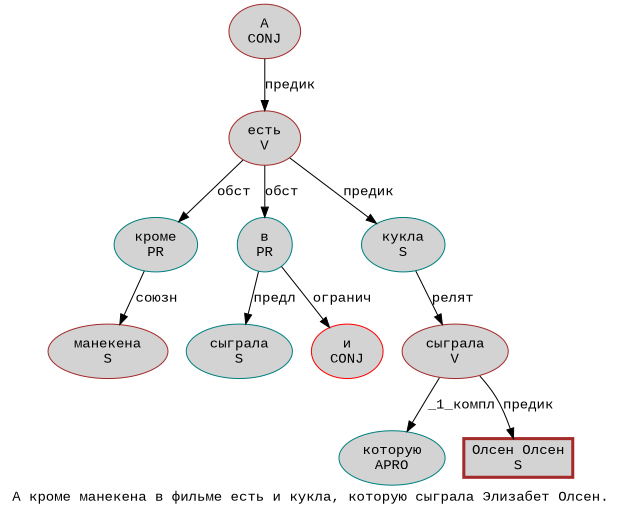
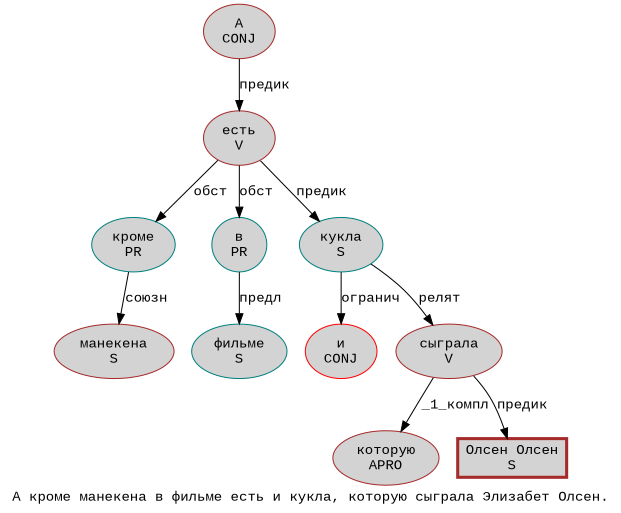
edge "в PR" -> "и CONJ": now "кукла S" -> "и CONJ"
node "сыграла S": label "сыграла S" -> "фильме S"
node "которую APRO": color teal -> brown
